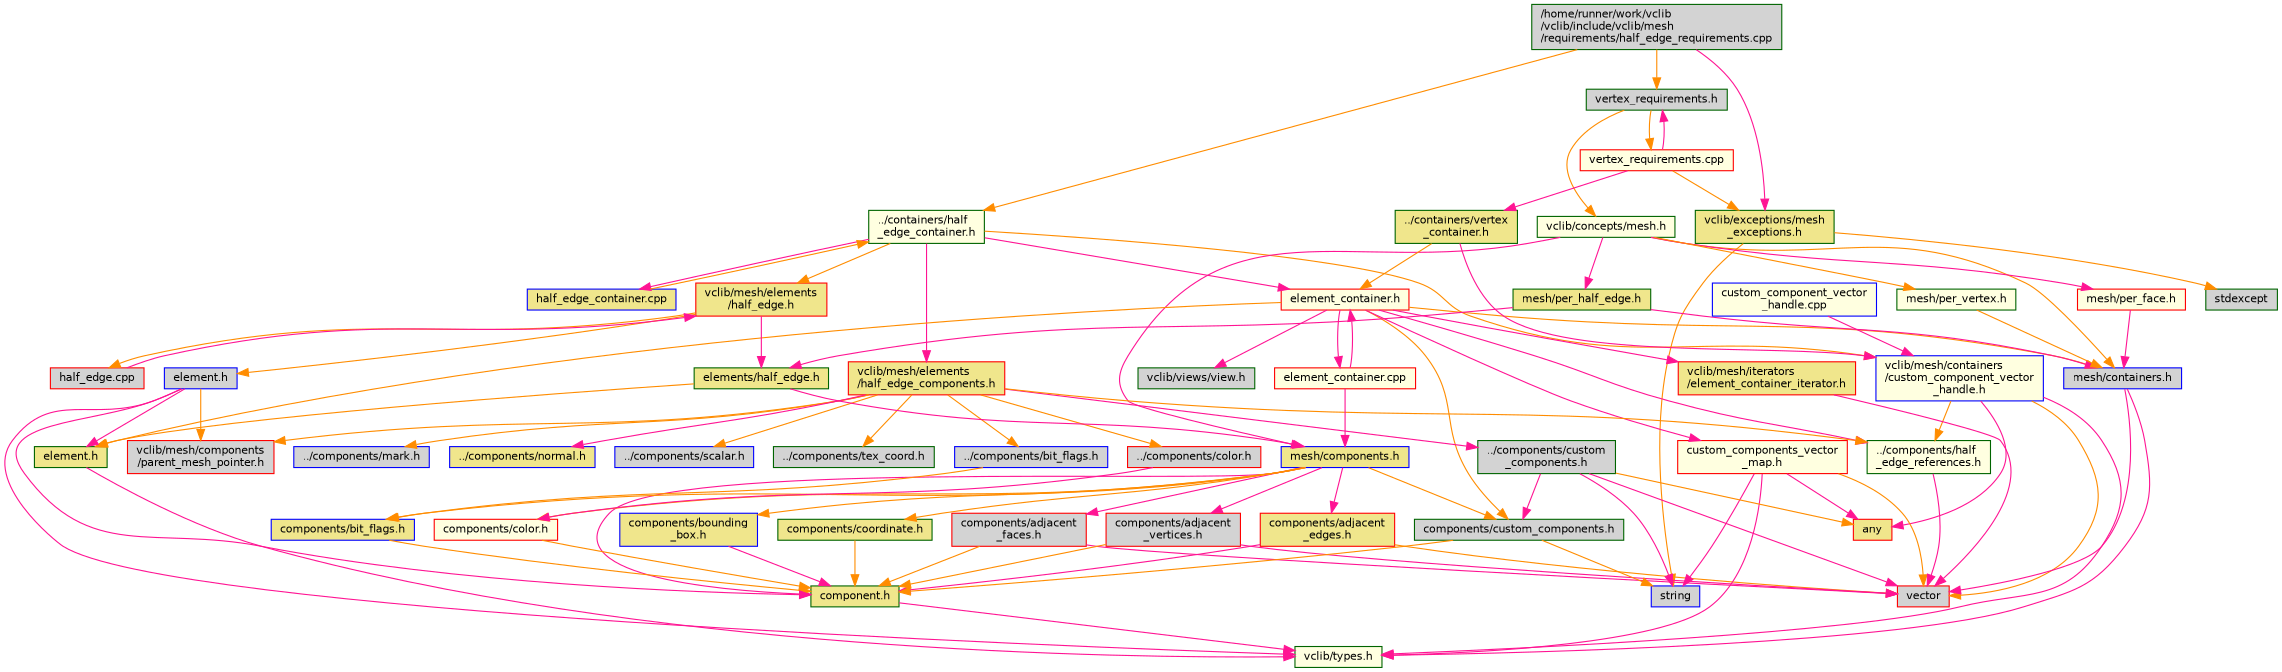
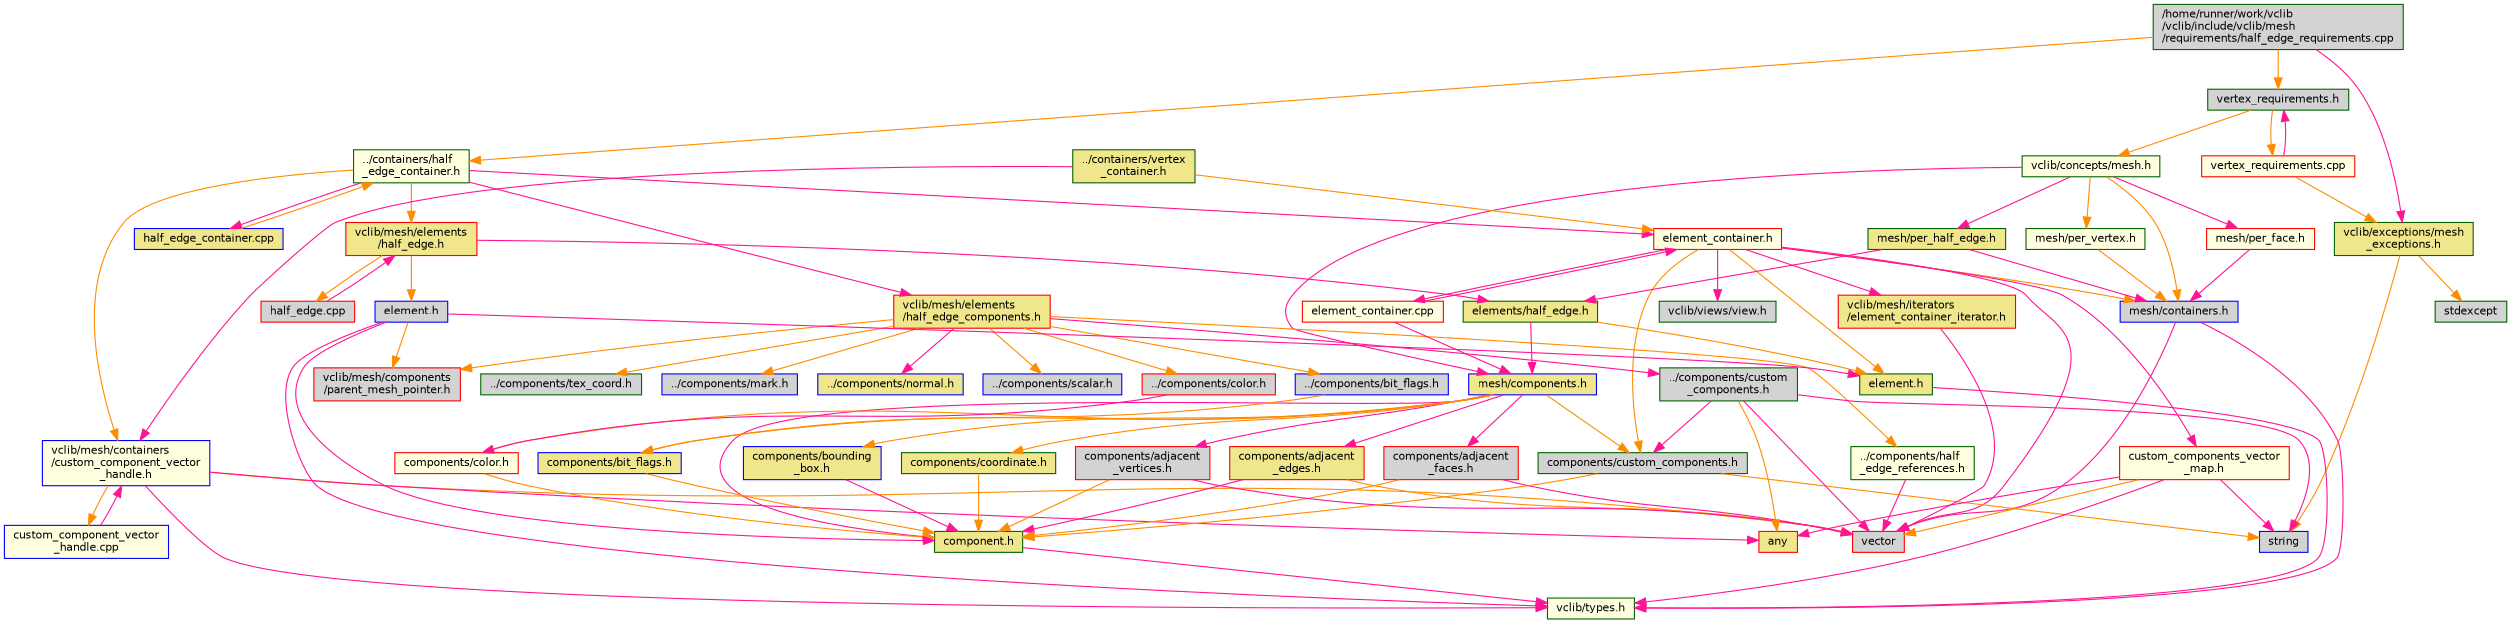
edge "vertex_requirements.cpp" -> "../containers/vertex _container.h": removed
edge "element_container.h" -> "../components/half _edge_references.h": now "element_container.h" -> "vector"
edge "vclib/mesh/containers /custom_component_vector _handle.h" -> "../components/half _edge_references.h": now "vclib/mesh/containers /custom_component_vector _handle.h" -> "custom_component_vector _handle.cpp"
